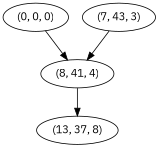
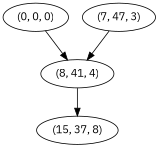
node "(7, 43, 3)": label "(7, 43, 3)" -> "(7, 47, 3)"
node "(13, 37, 8)": label "(13, 37, 8)" -> "(15, 37, 8)"
